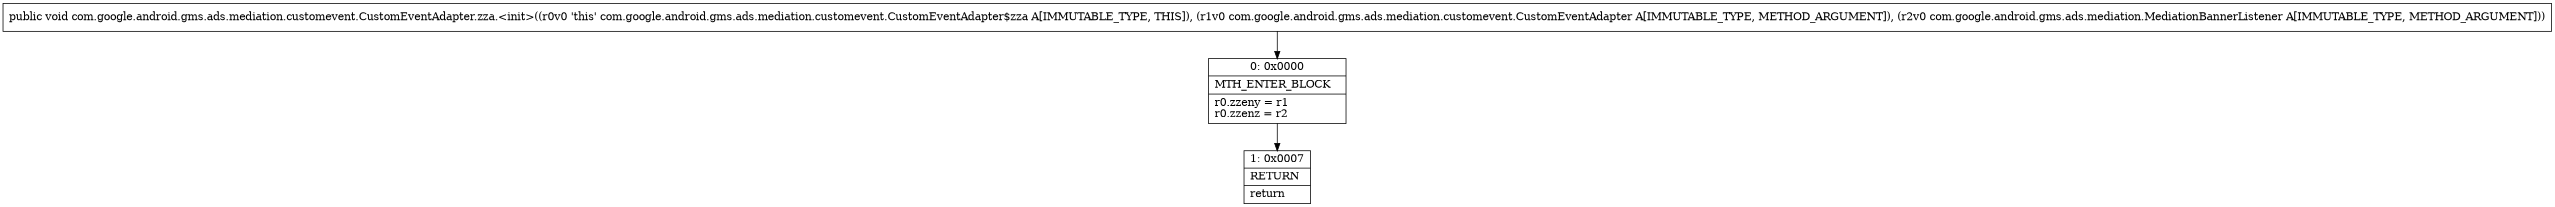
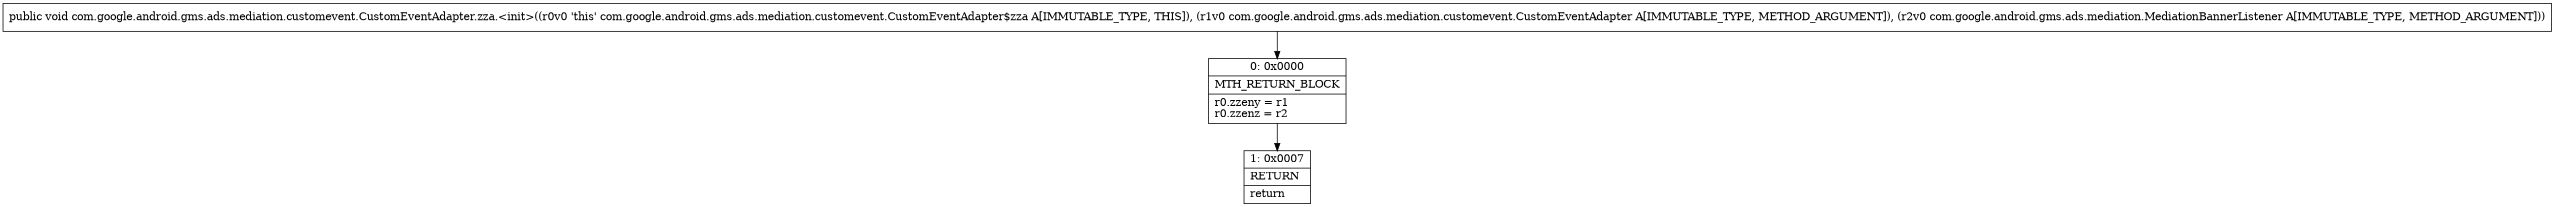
node "0: 0x0000": text "MTH_ENTER_BLOCK" -> "MTH_RETURN_BLOCK"
